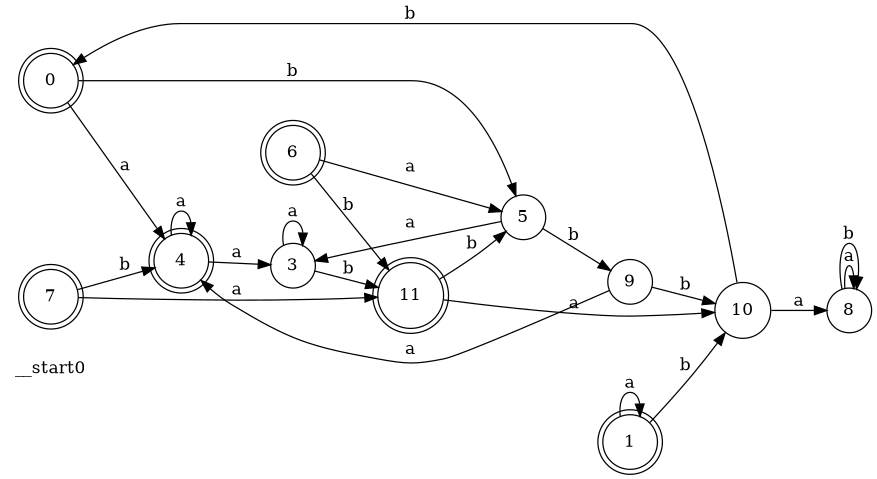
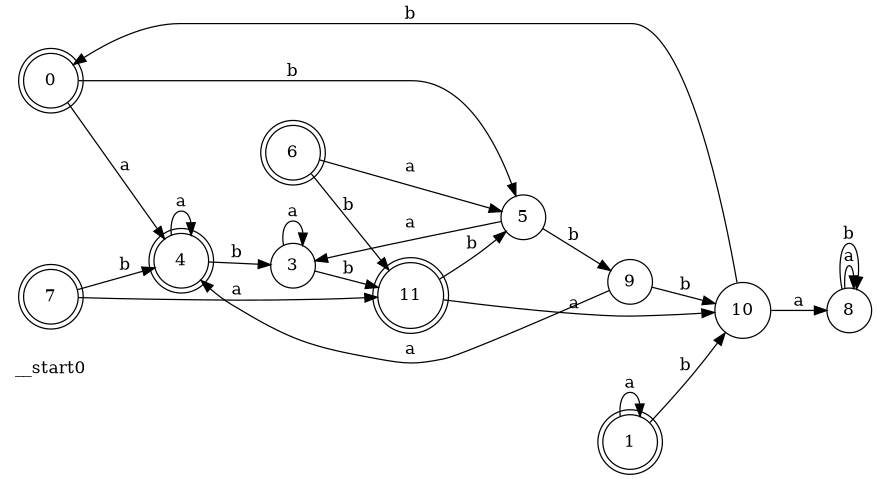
edge "4" -> "3": label "a" -> "b"
